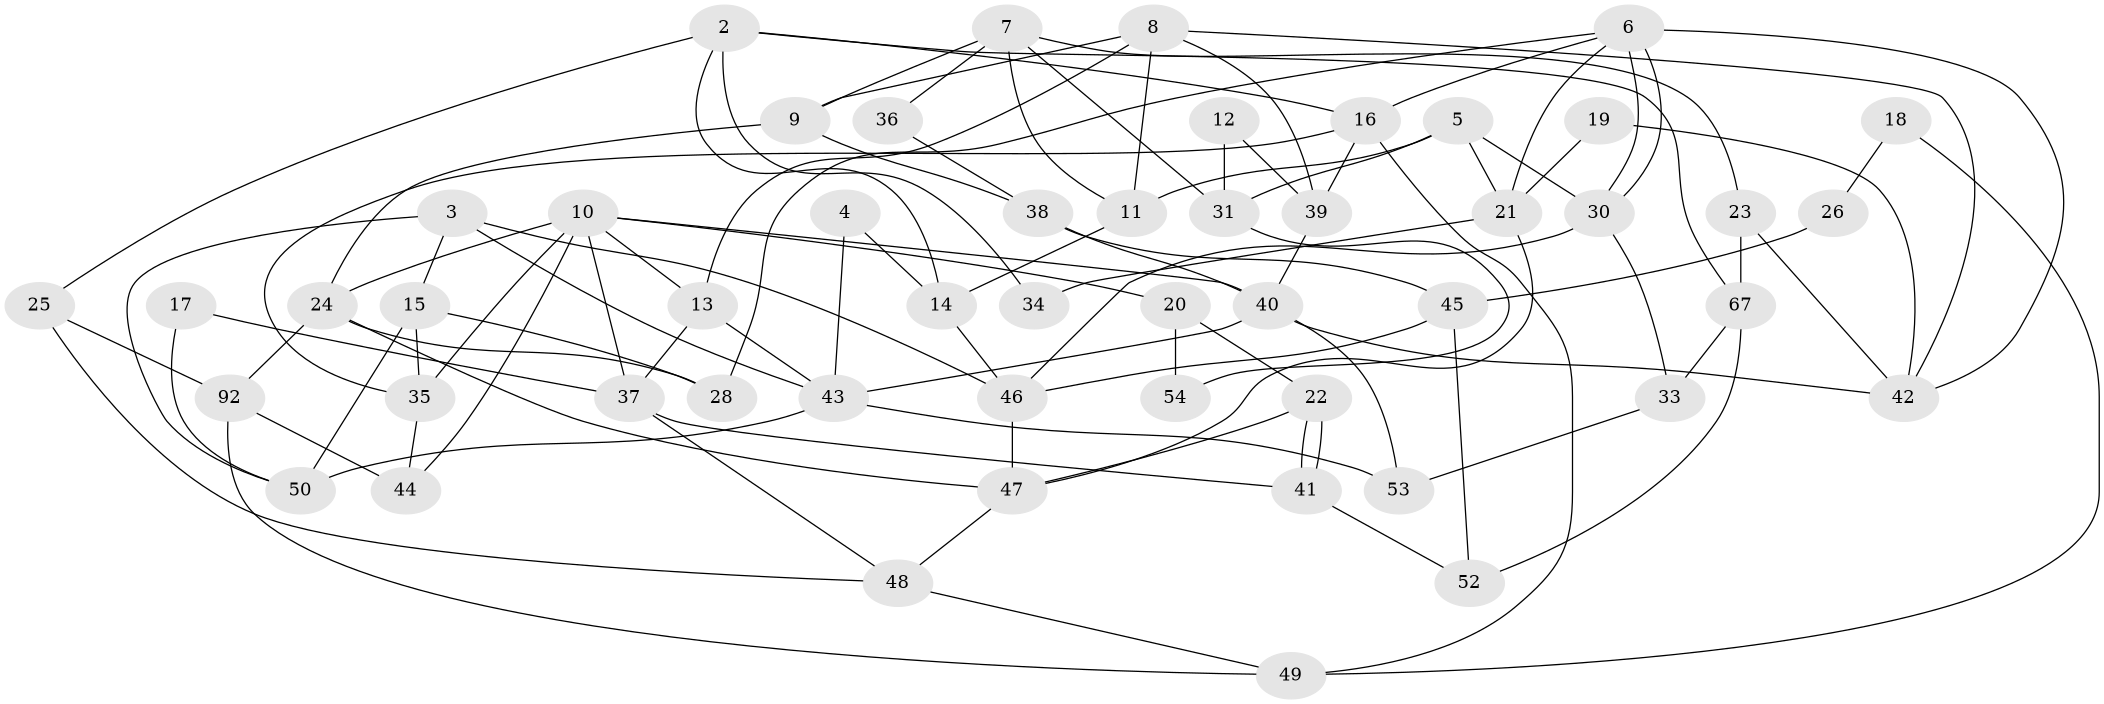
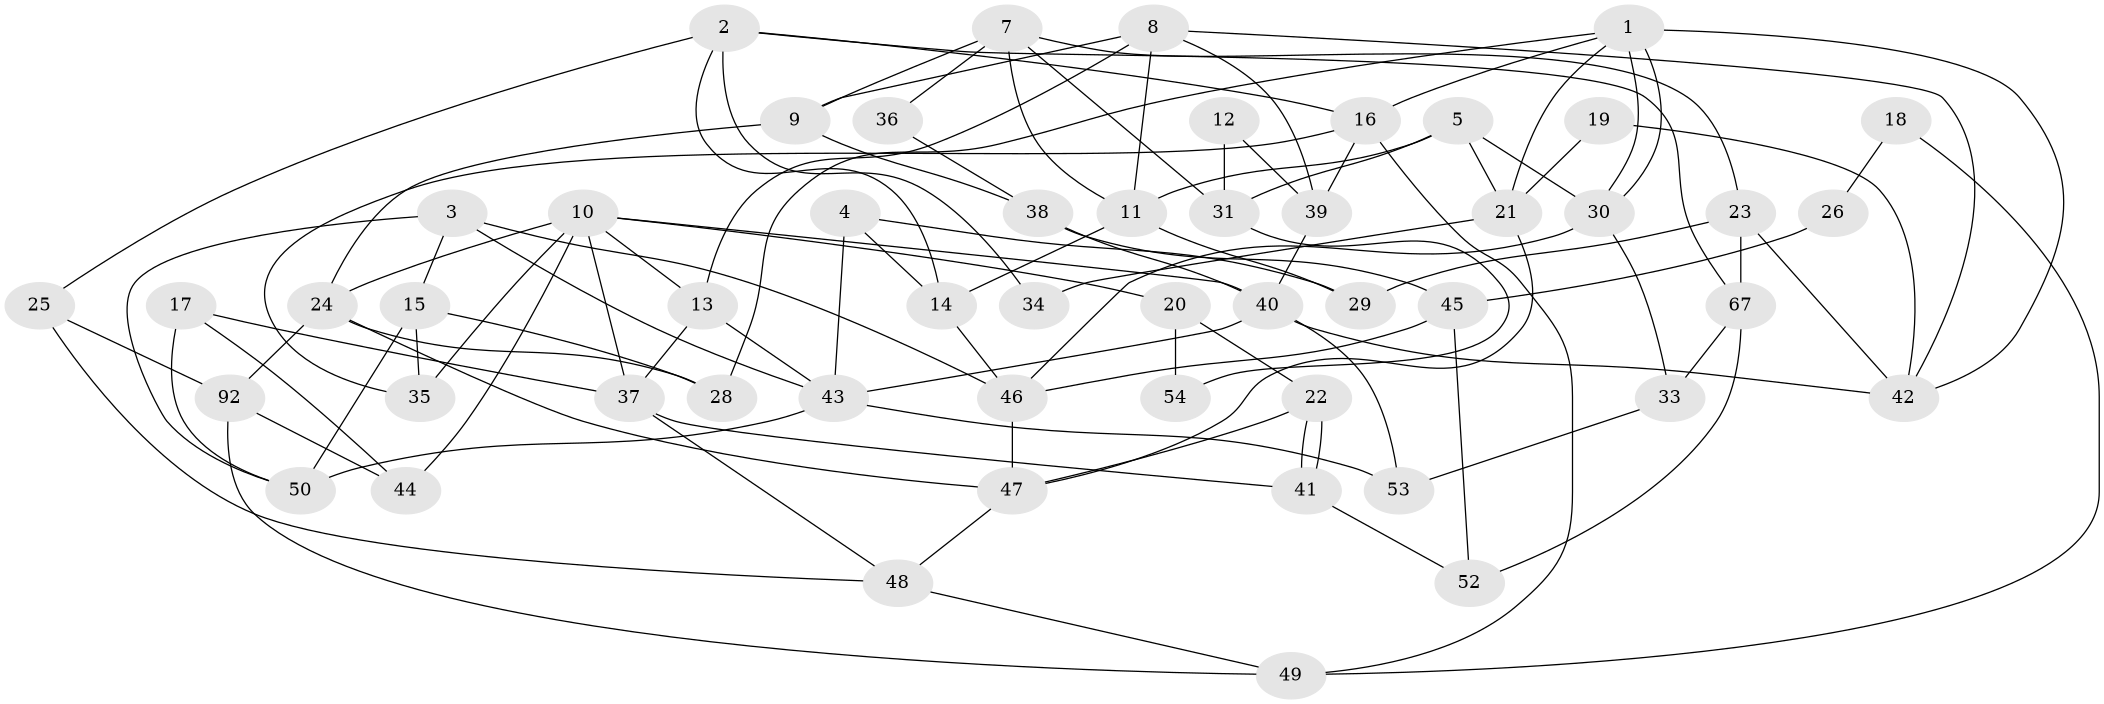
node "6": label "6" -> "1"
node "29": added
edge "35" -- "44": now "17" -- "44"
